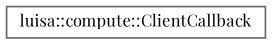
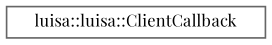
node "luisa::compute::ClientCallback": label "luisa::compute::ClientCallback" -> "luisa::luisa::ClientCallback"
